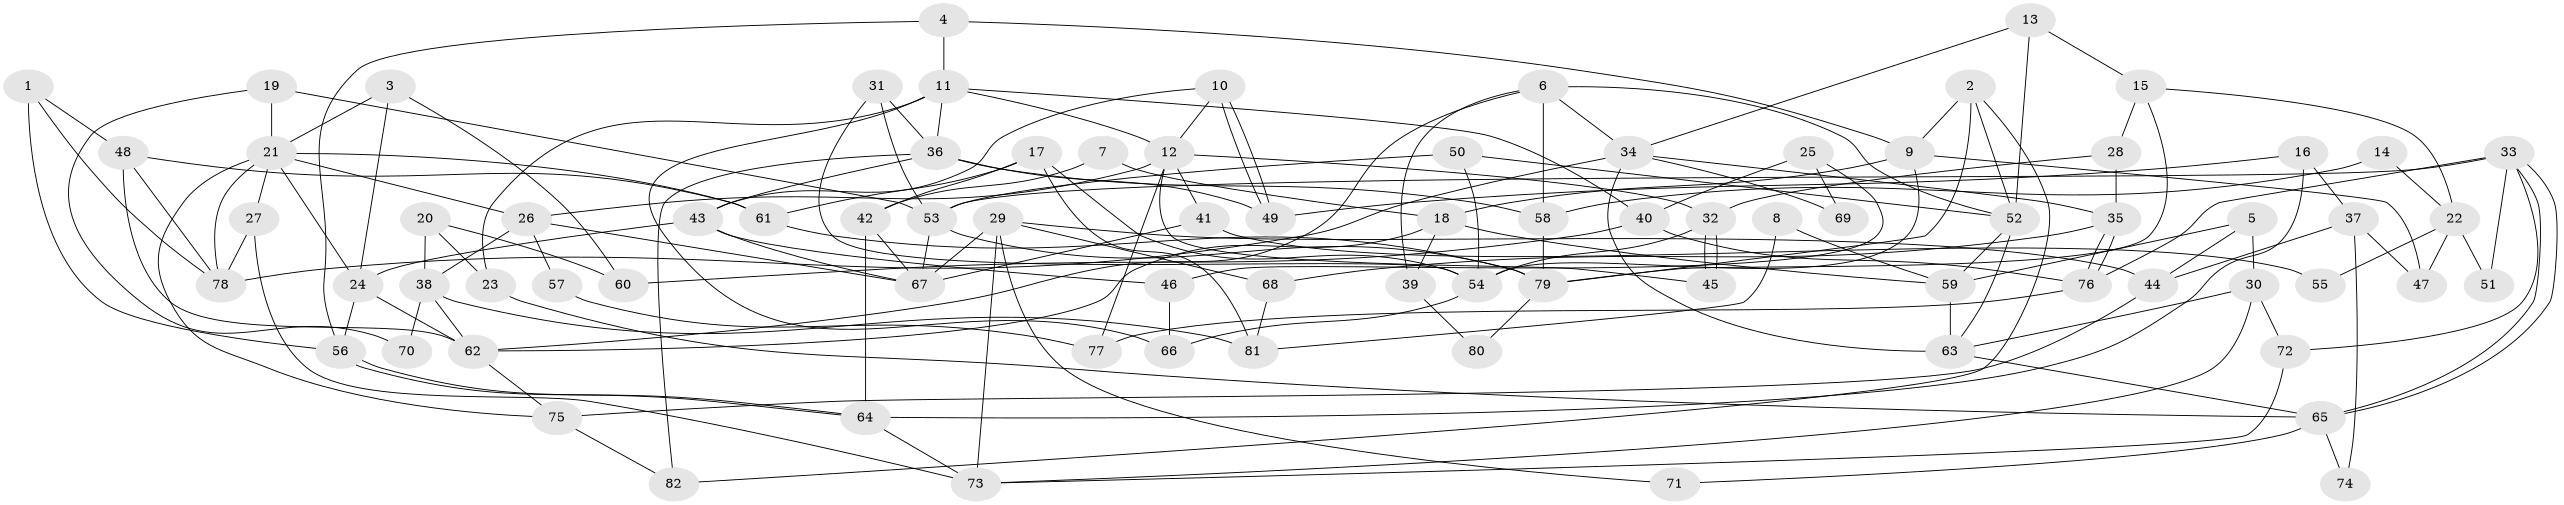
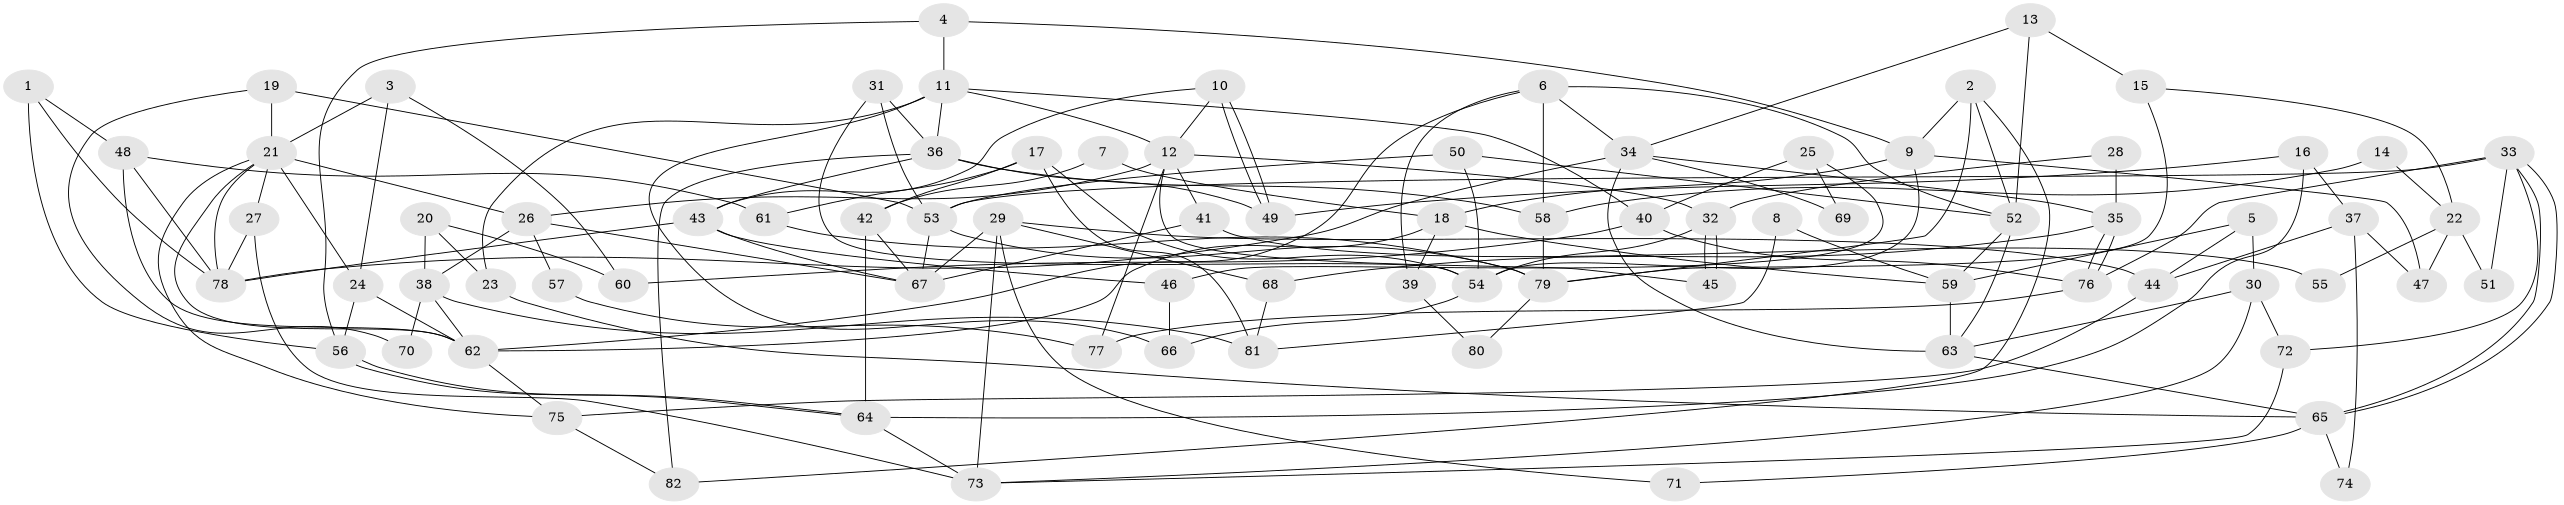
edge "15" -- "28": removed
edge "21" -- "61": now "21" -- "62"
edge "43" -- "24": now "43" -- "78"
